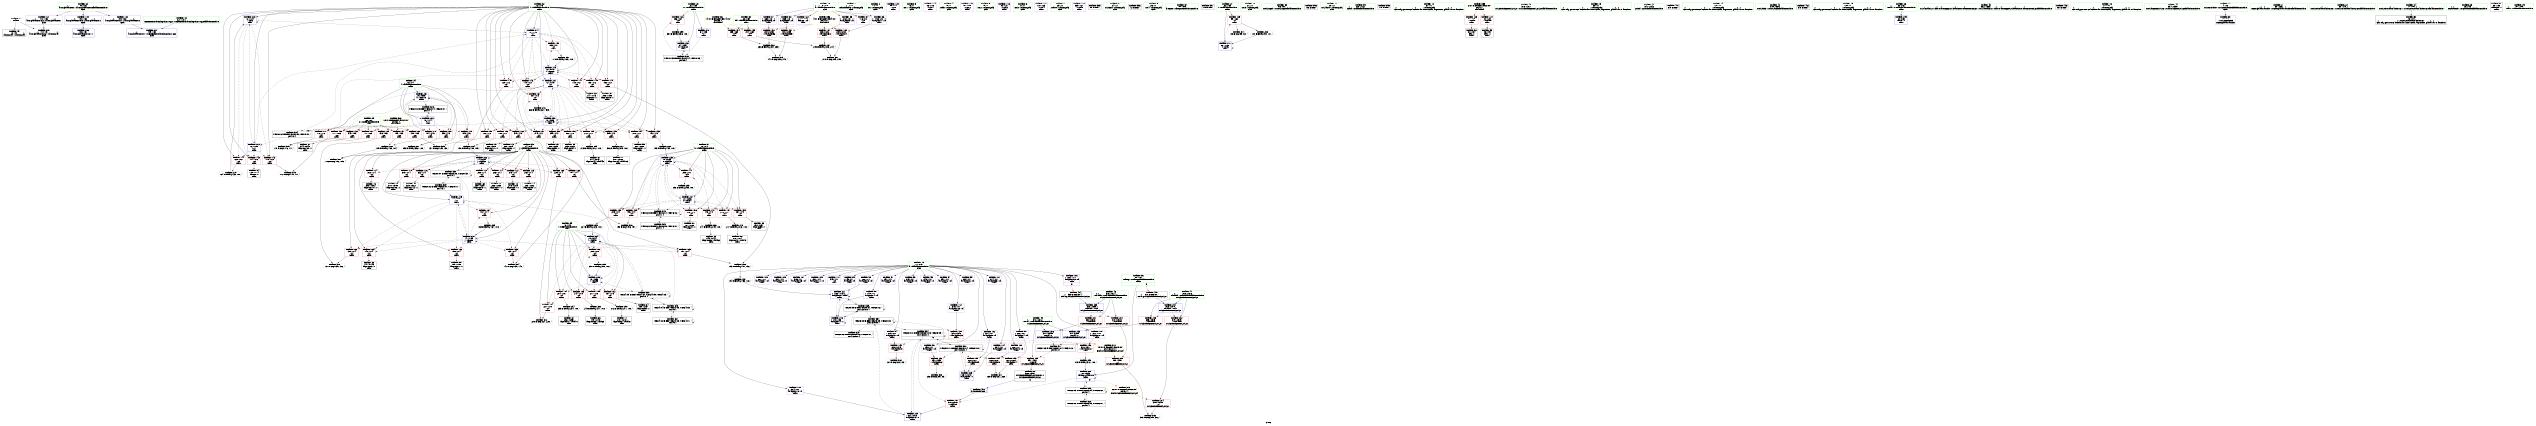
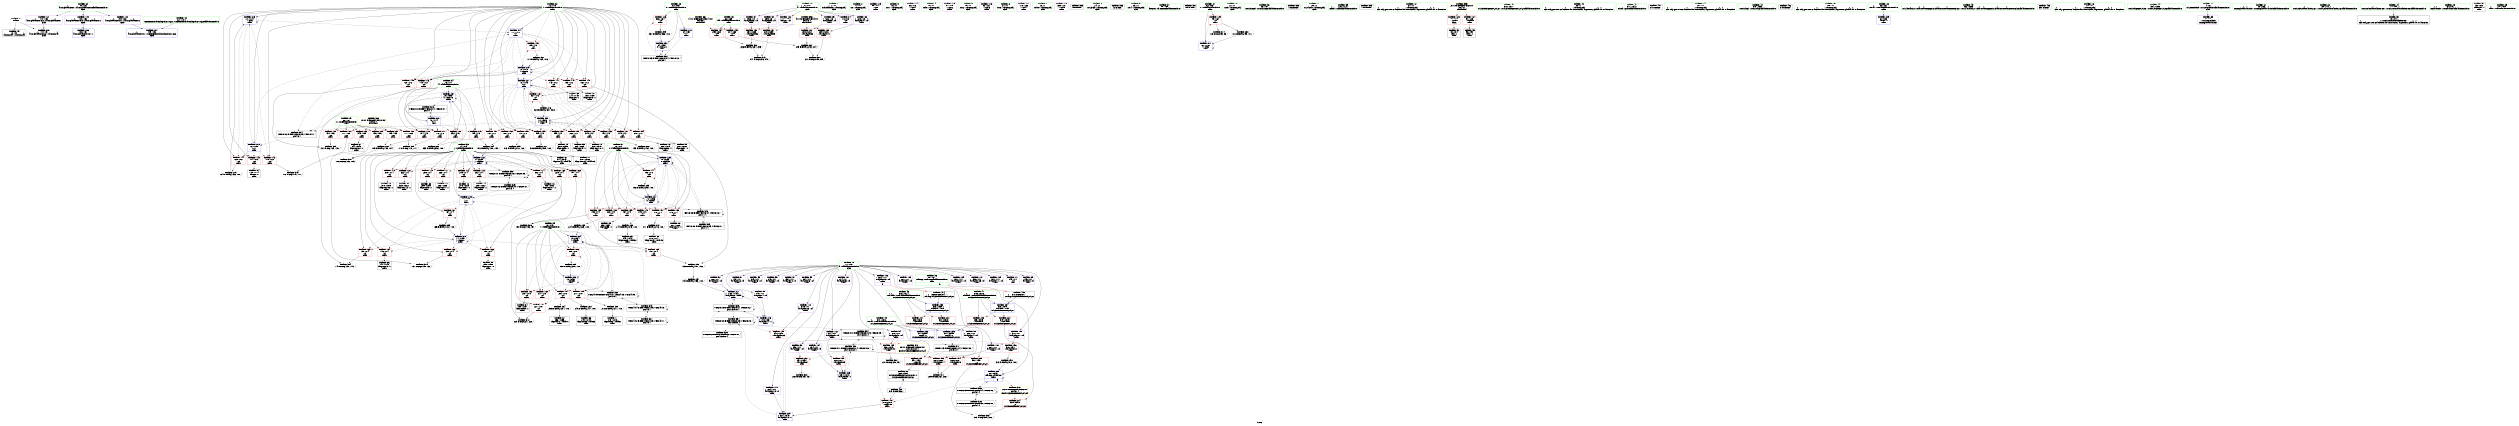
node "NodeID: 123": text "main" -> "basic"
edge "NodeID: 183" -> "NodeID: 292": now "NodeID: 184" -> "NodeID: 292"
